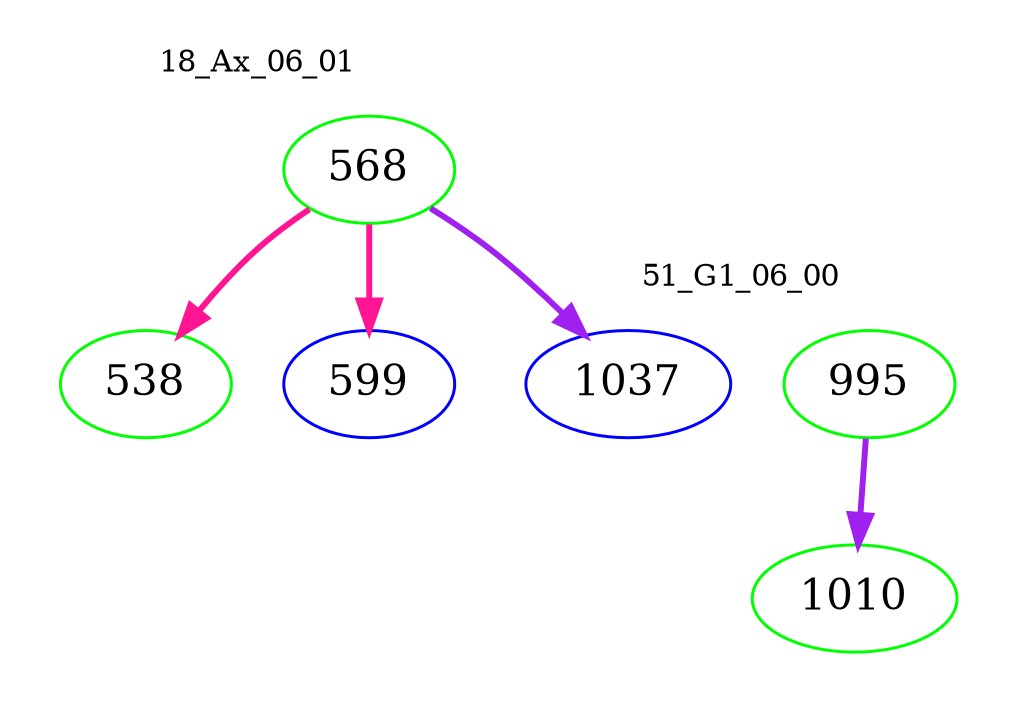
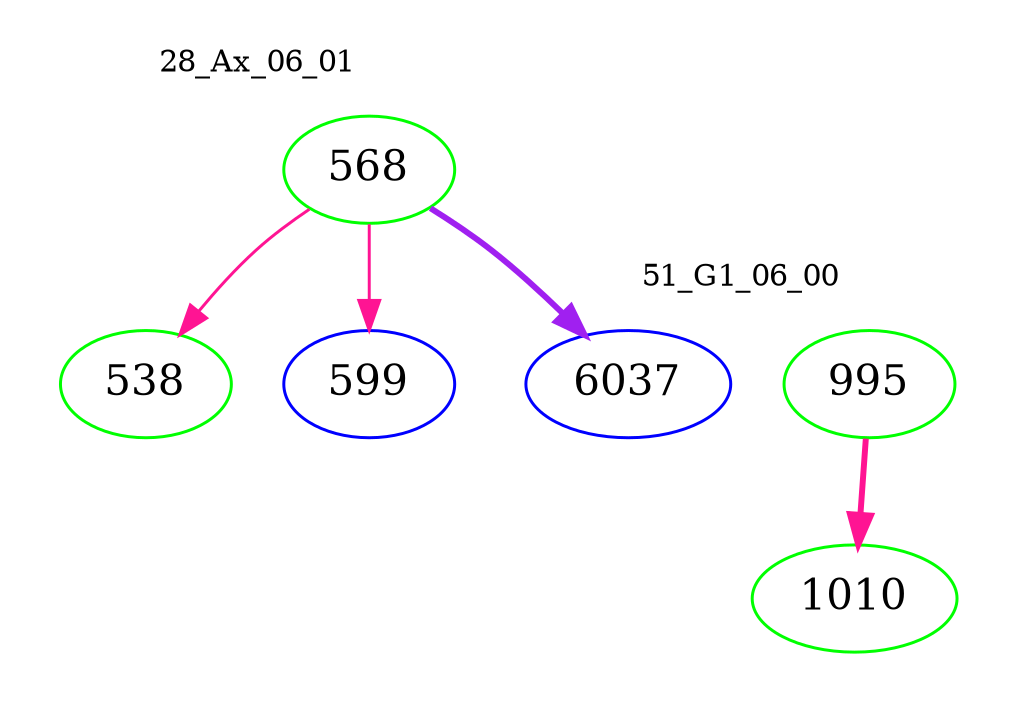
cluster "18_Ax_06_01": label "18_Ax_06_01" -> "28_Ax_06_01"
edge "568" -> "538": style bold -> solid
edge "568" -> "599": style bold -> solid
node "1037": label "1037" -> "6037"
edge "995" -> "1010": color purple -> deeppink
